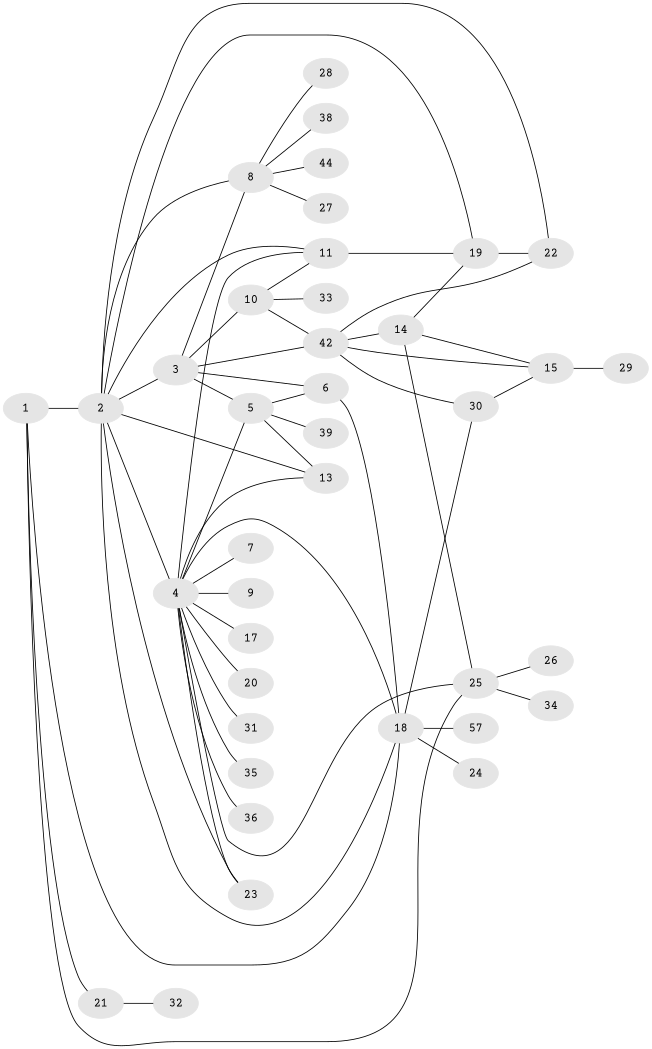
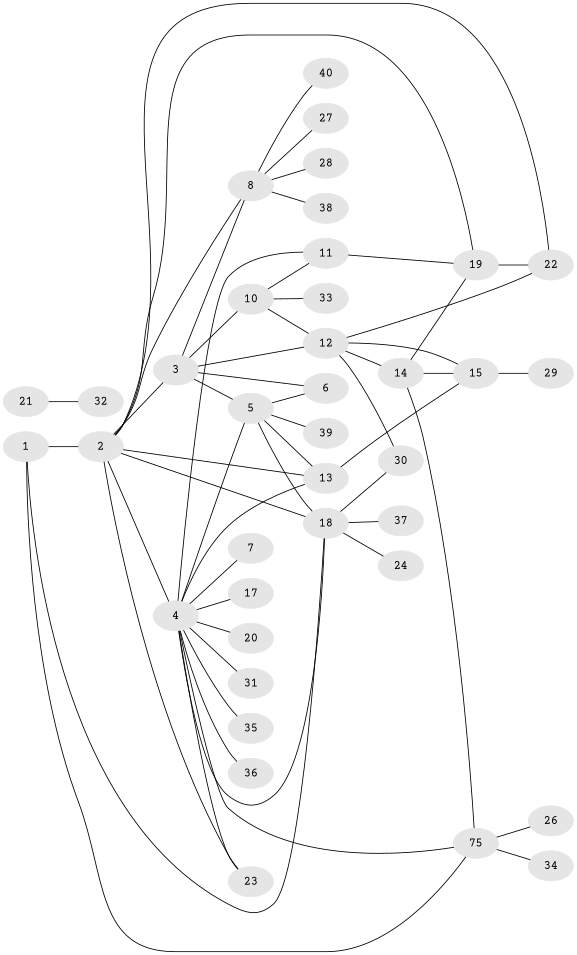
node "44": label "44" -> "40"
edge "11" -- "2": removed
node "42": label "42" -> "12"
edge "15" -- "30": now "15" -- "13"
edge "6" -- "18": now "5" -- "18"
node "9": removed
node "25": label "25" -> "75"
node "57": label "57" -> "37"
edge "1" -- "21": removed
